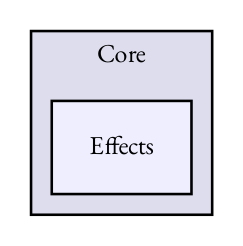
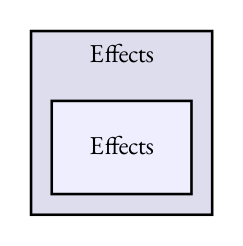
cluster "Core": label "Core" -> "Effects"
